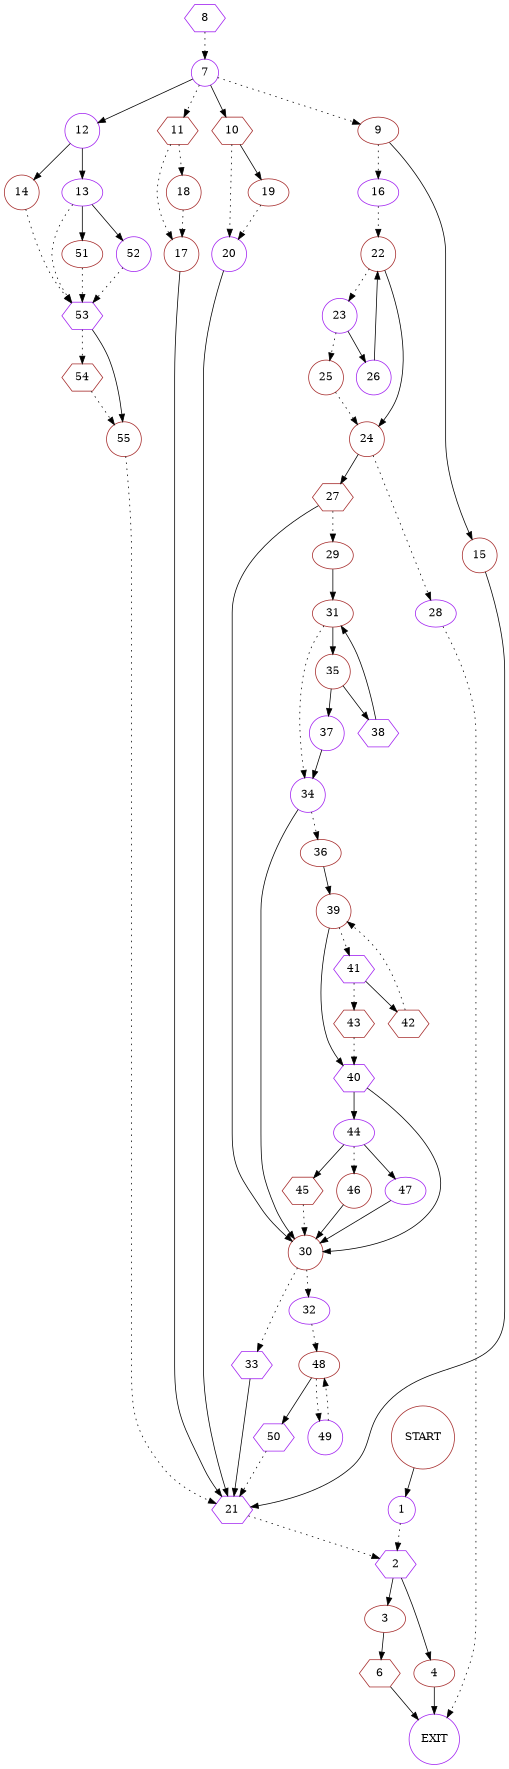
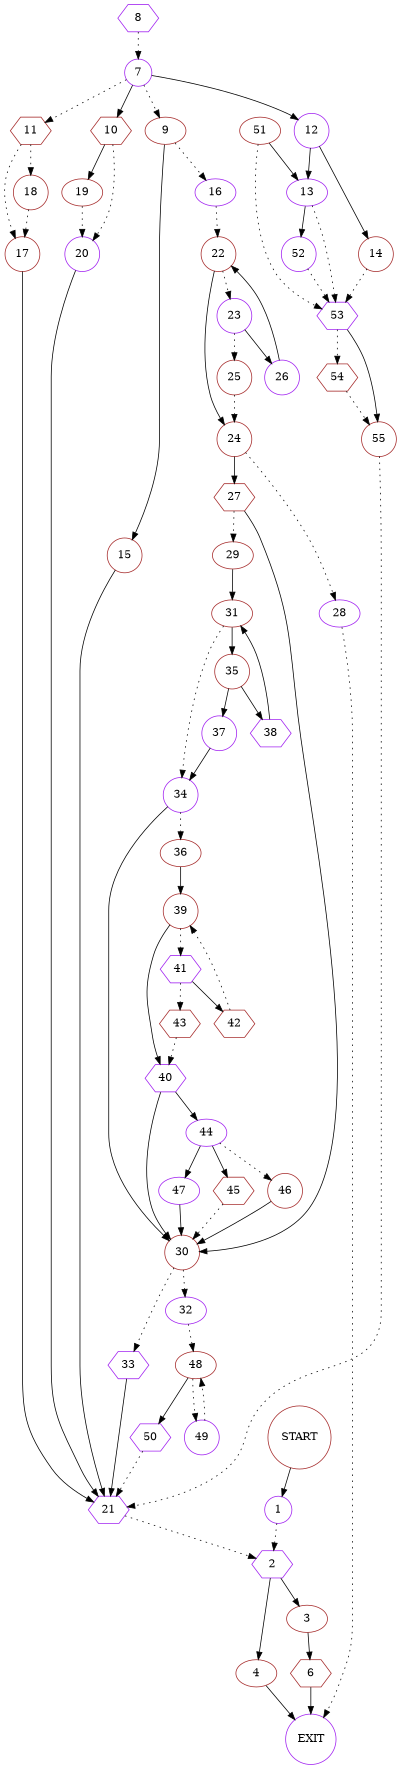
edge "13" -> "51": reversed
